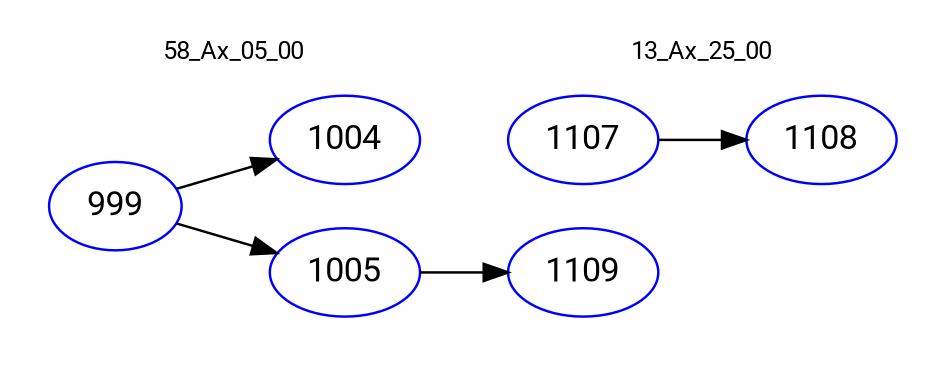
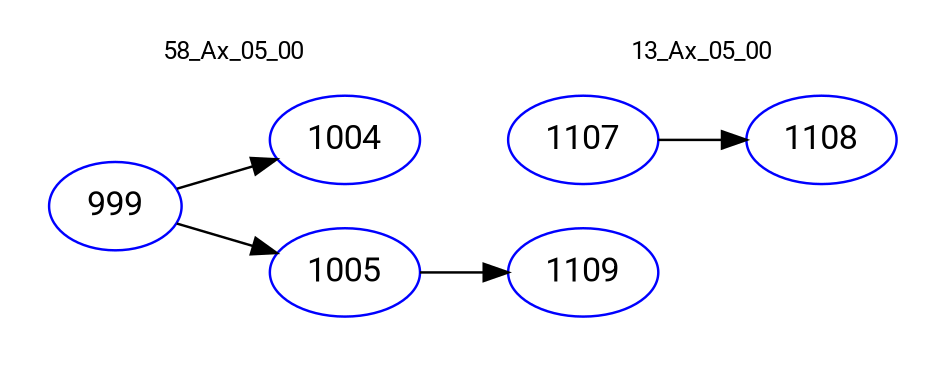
cluster "13_Ax_25_00": label "13_Ax_25_00" -> "13_Ax_05_00"
